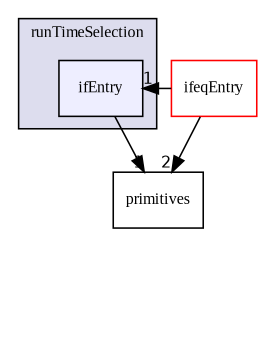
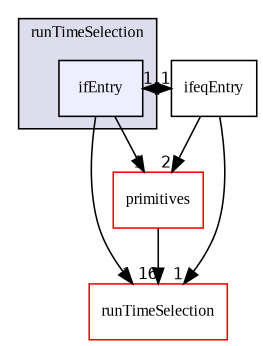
edge "ifEntry" -> "ifeqEntry": added
node "ifeqEntry": color red -> black
node "primitives": color black -> red
node "runTimeSelection": added
